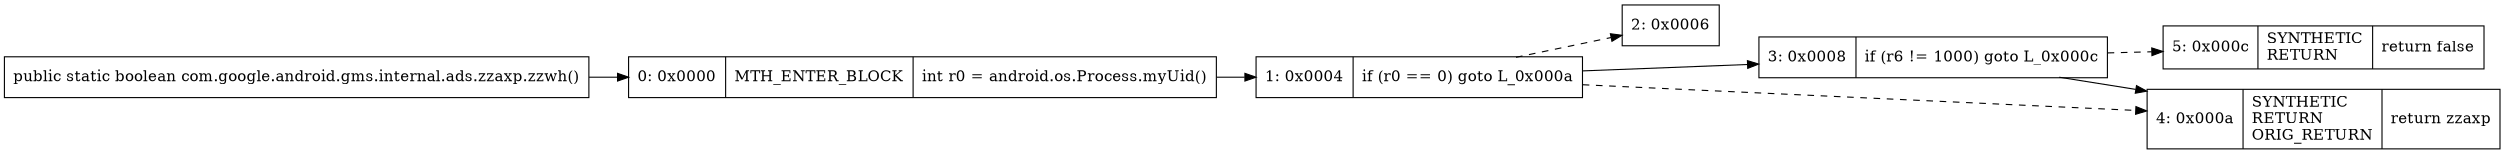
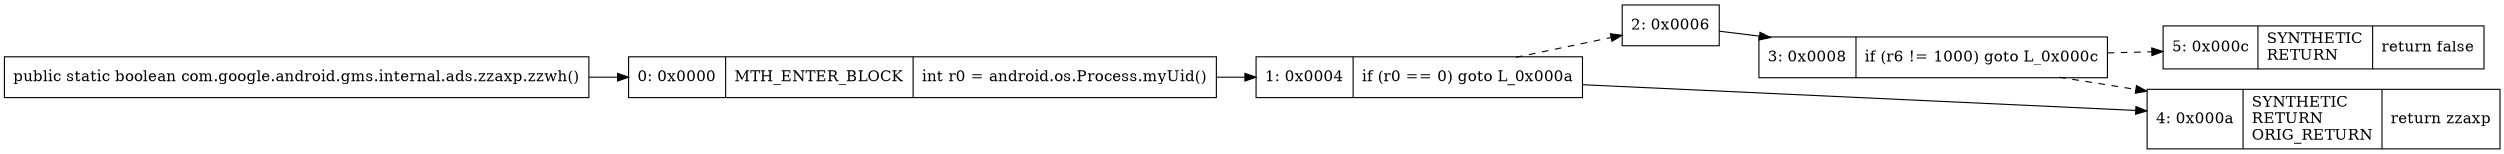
edge "1: 0x0004" -> "3: 0x0008": now "2: 0x0006" -> "3: 0x0008"
edge "3: 0x0008" -> "4: 0x000a": style solid -> dashed
edge "1: 0x0004" -> "4: 0x000a": style dashed -> solid
